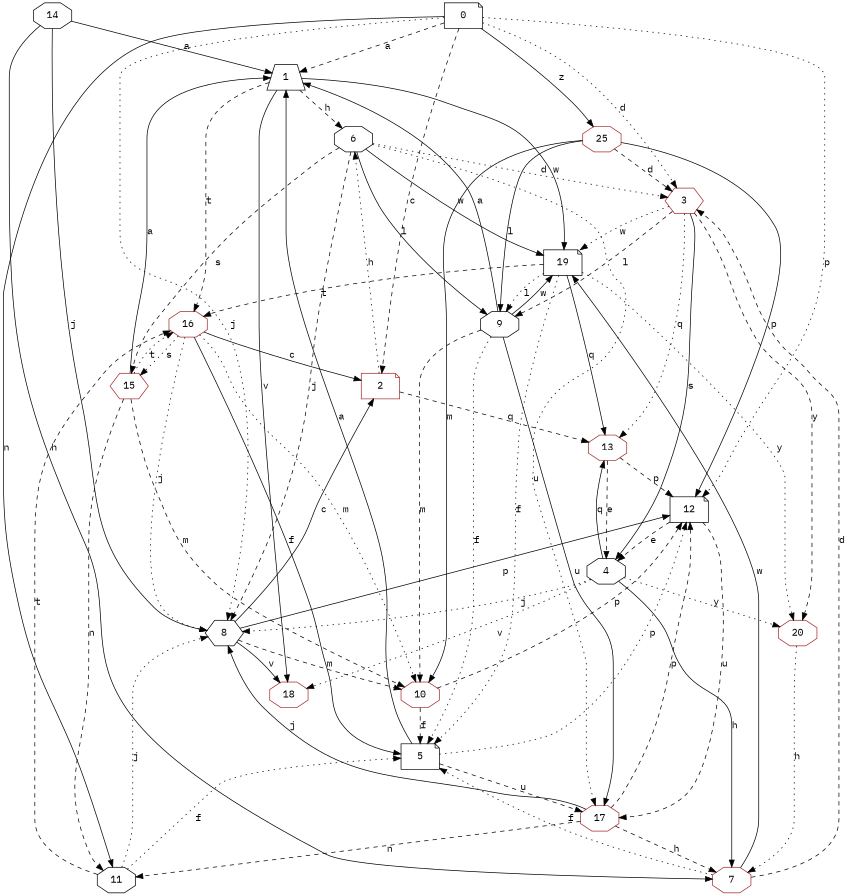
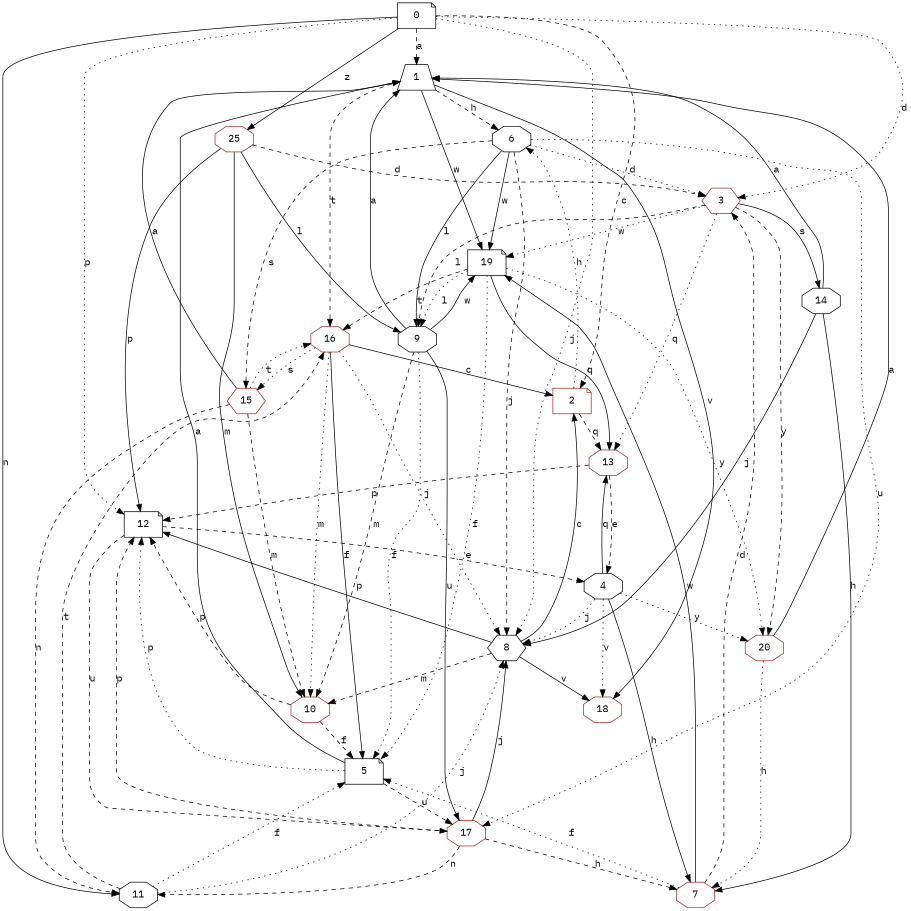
edge "20" -> "1": added, label "a"
edge "3" -> "4": now "3" -> "14"
